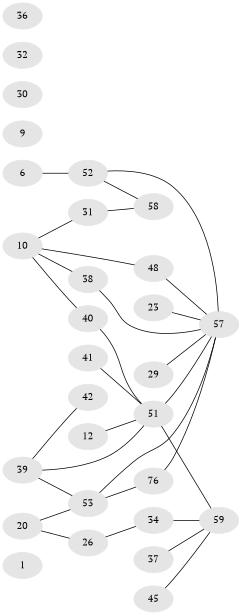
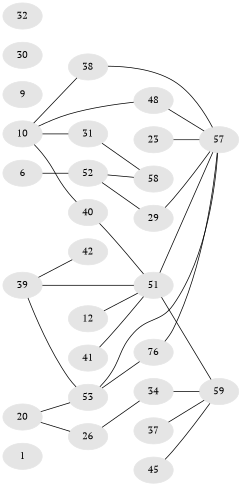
node "36": removed
edge "52" -- "57": now "52" -- "29"
